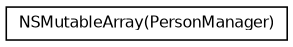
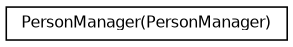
node "NSMutableArray(PersonManager)": label "NSMutableArray(PersonManager)" -> "PersonManager(PersonManager)"
